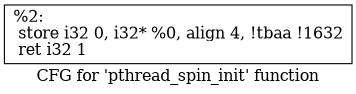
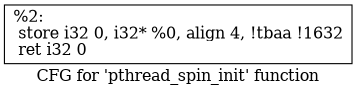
node "%2:": text "ret i32 1" -> "ret i32 0"
